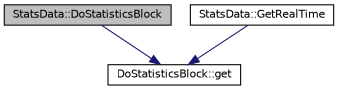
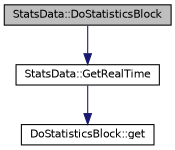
edge "StatsData::DoStatisticsBlock" -> "DoStatisticsBlock::get": now "StatsData::DoStatisticsBlock" -> "StatsData::GetRealTime"
